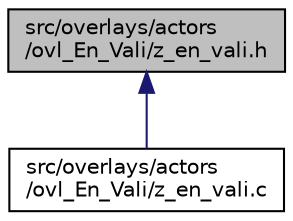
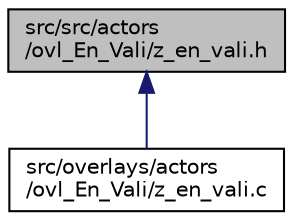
node "src/overlays/actors /ovl_En_Vali/z_en_vali.h": label "src/overlays/actors /ovl_En_Vali/z_en_vali.h" -> "src/src/actors /ovl_En_Vali/z_en_vali.h"
